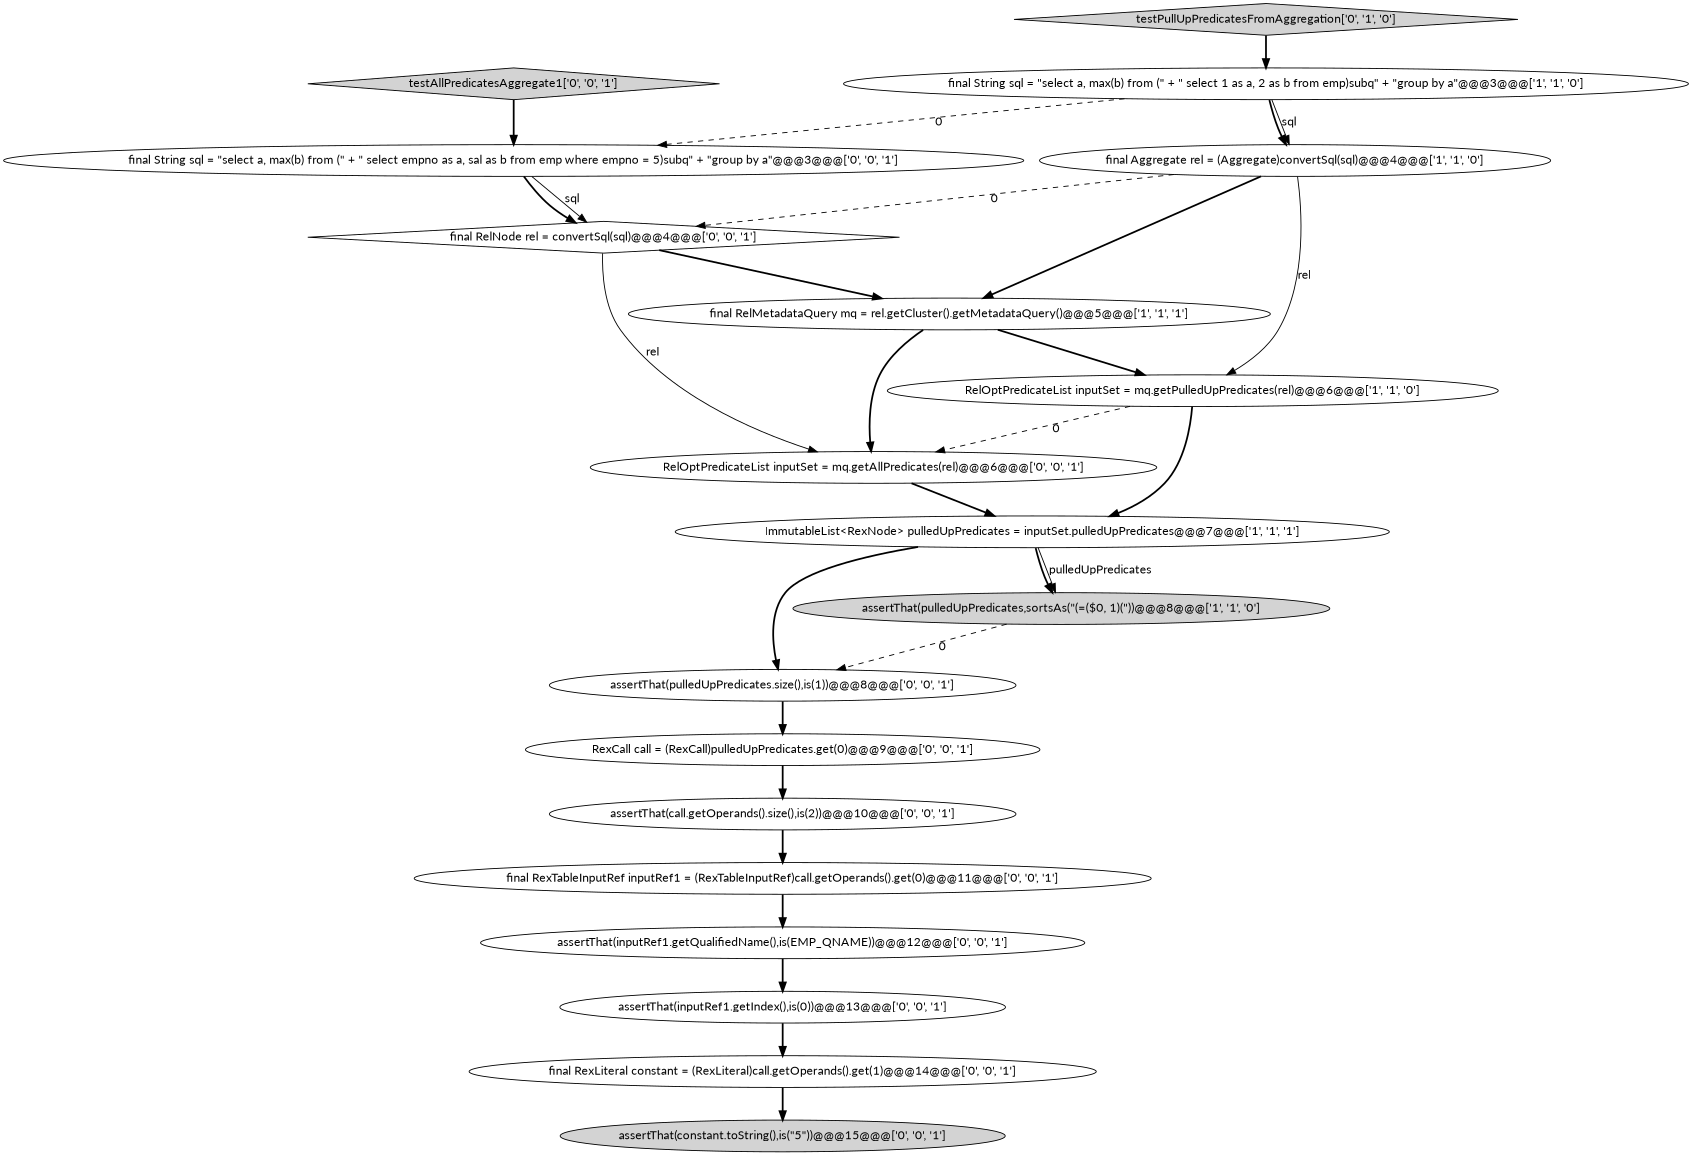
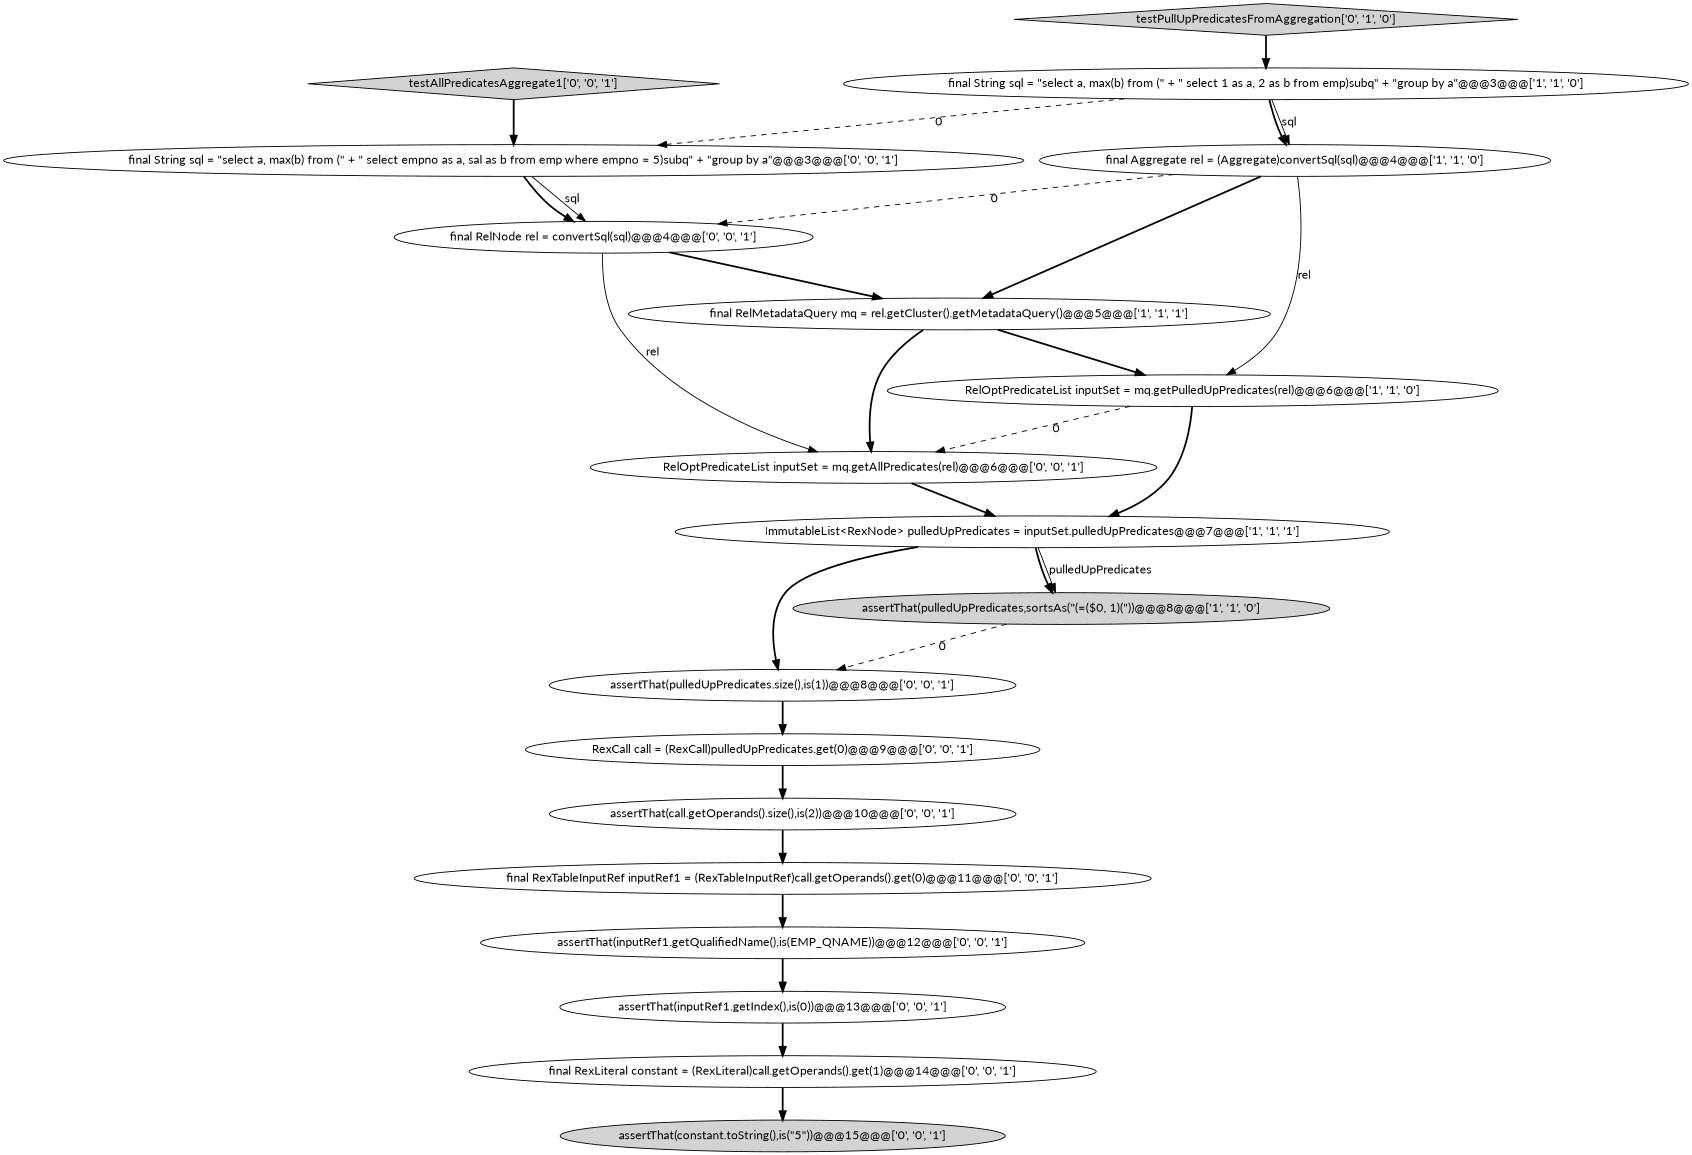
node "final RelNode rel = convertSql(sql)@@@4@@@['0', '0', '1']": shape diamond -> ellipse
